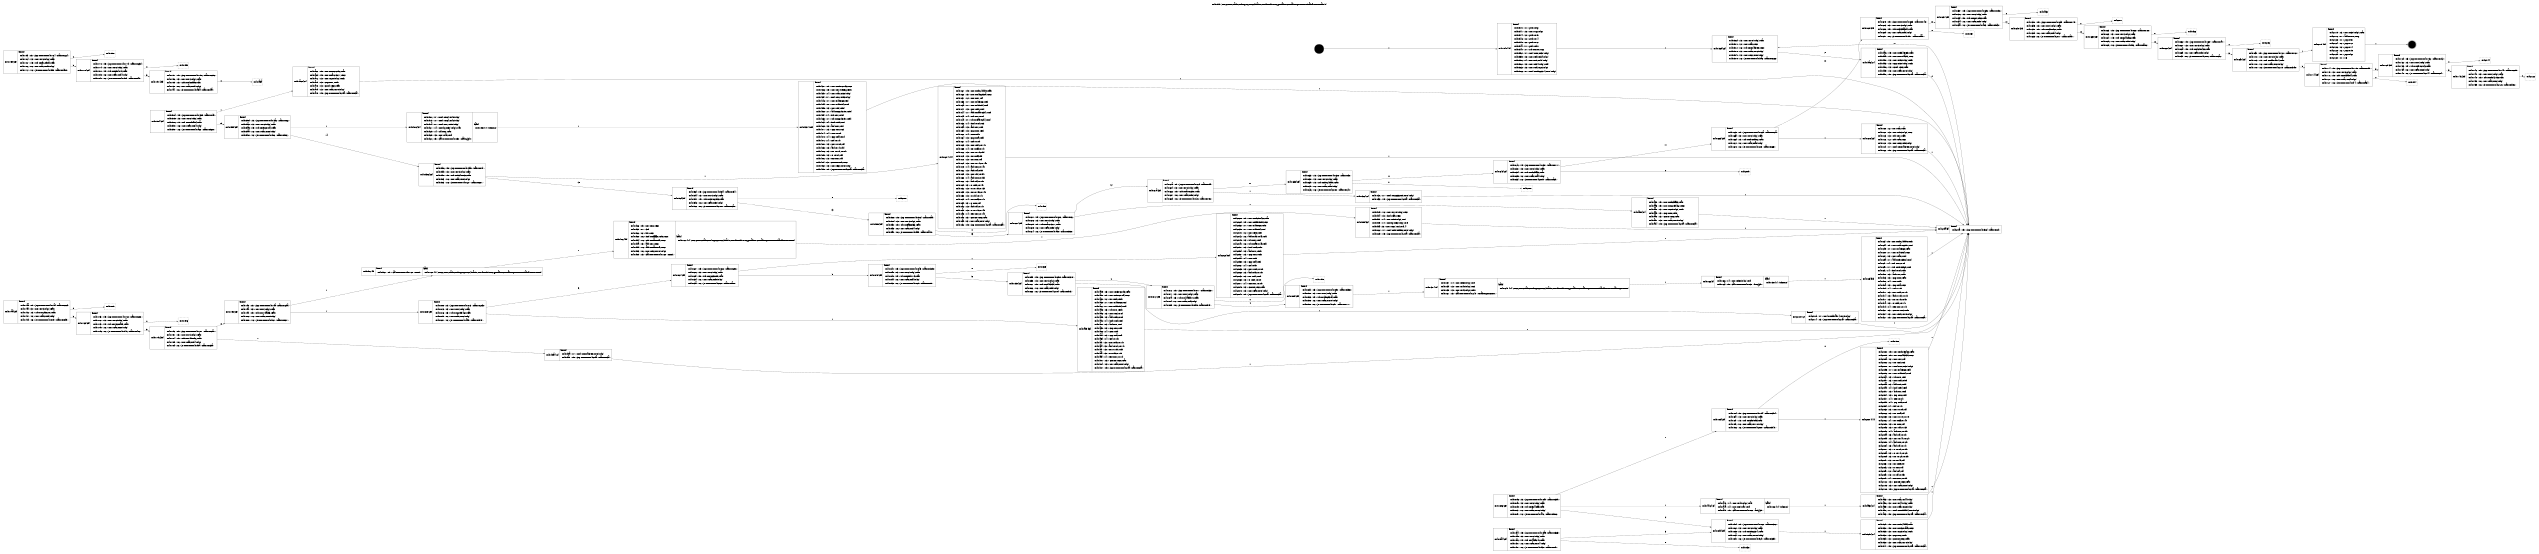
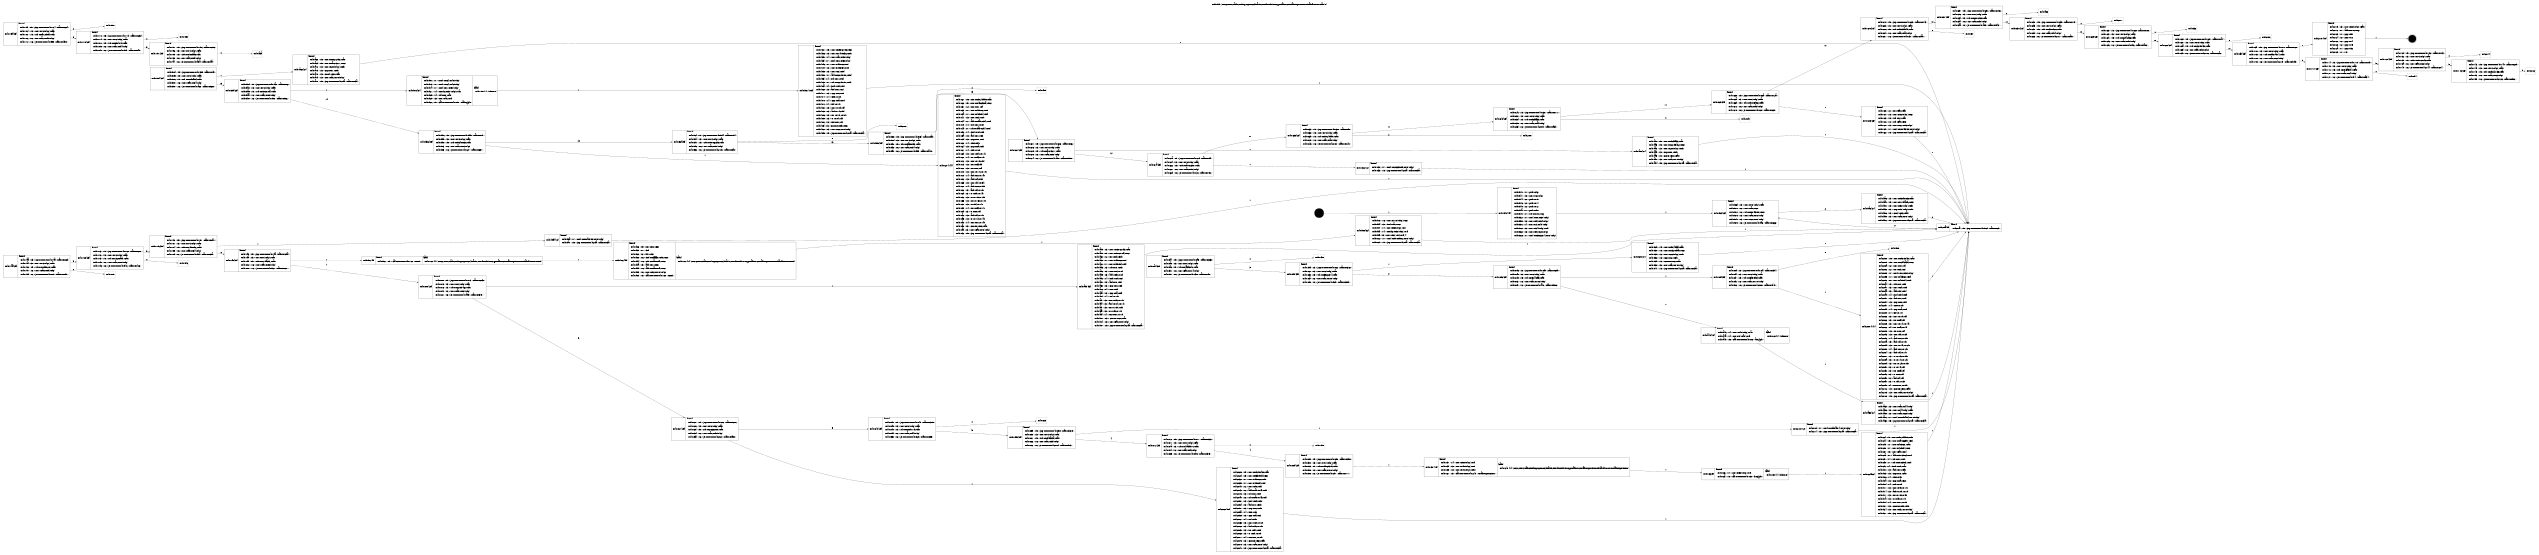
edge "0x4018d6 [25]" -> "0x4018bd [25]": reversed
